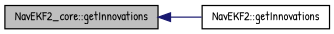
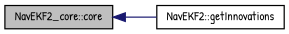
node "NavEKF2_core::getInnovations": label "NavEKF2_core::getInnovations" -> "NavEKF2_core::core"
